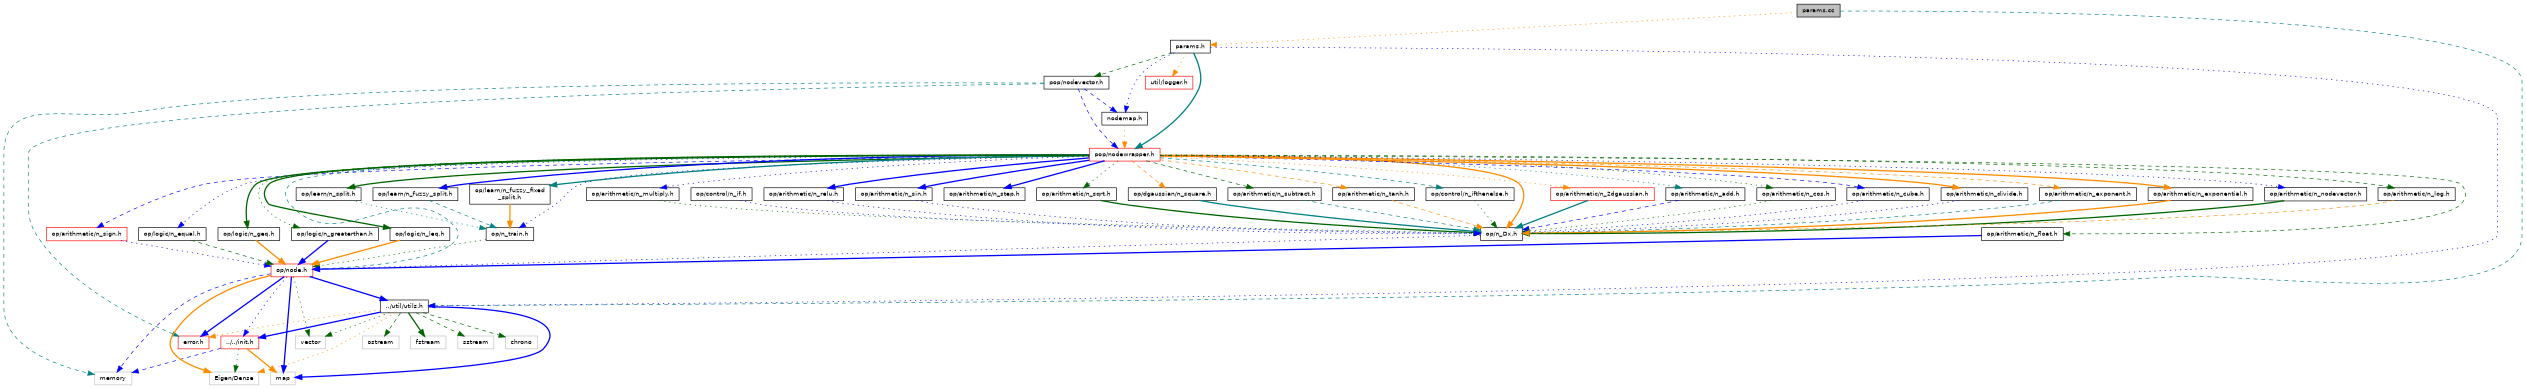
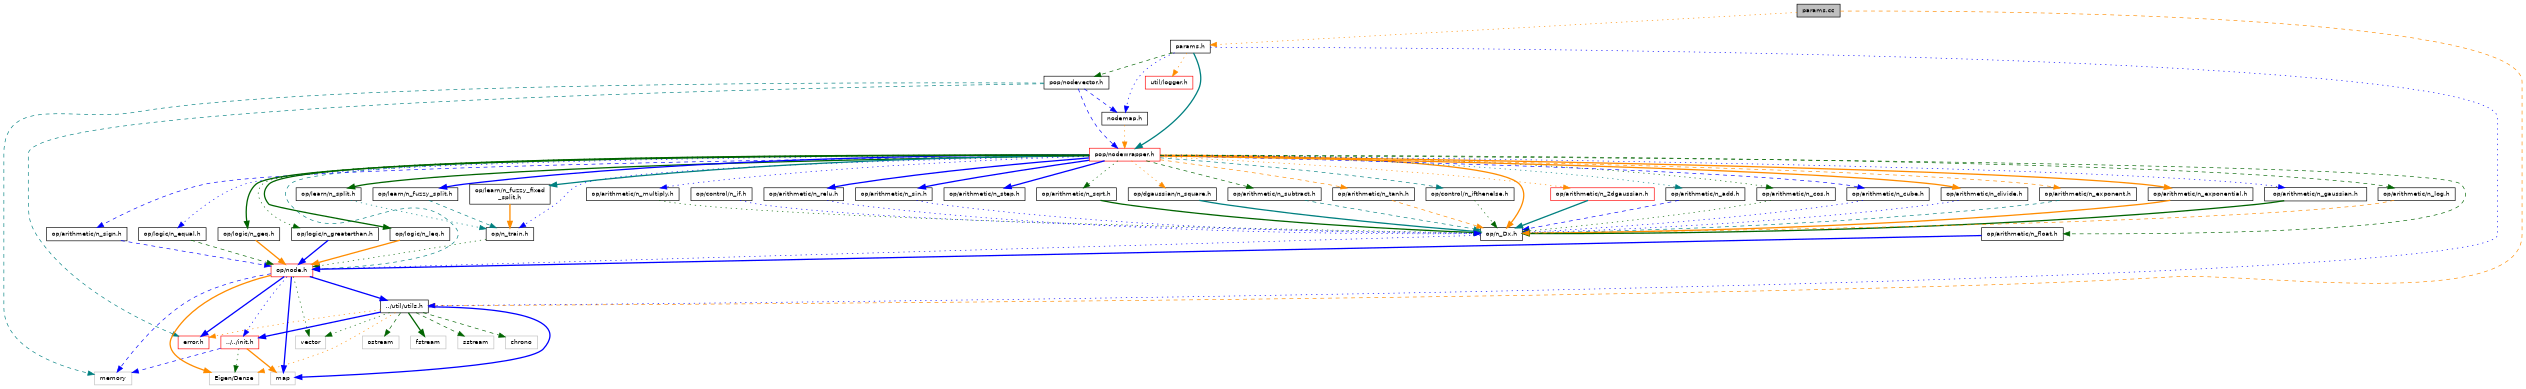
edge "pop/nodewrapper.h" -> "op/dgaussian/n_square.h": style dashed -> dotted
node "op/arithmetic/n_nodevector.h": label "op/arithmetic/n_nodevector.h" -> "op/arithmetic/n_gaussian.h"
node "op/arithmetic/n_sign.h": color red -> black
edge "op/arithmetic/n_sign.h" -> "op/node.h": style dotted -> dashed
edge "params.cc" -> "../util/utils.h": color teal -> darkorange
